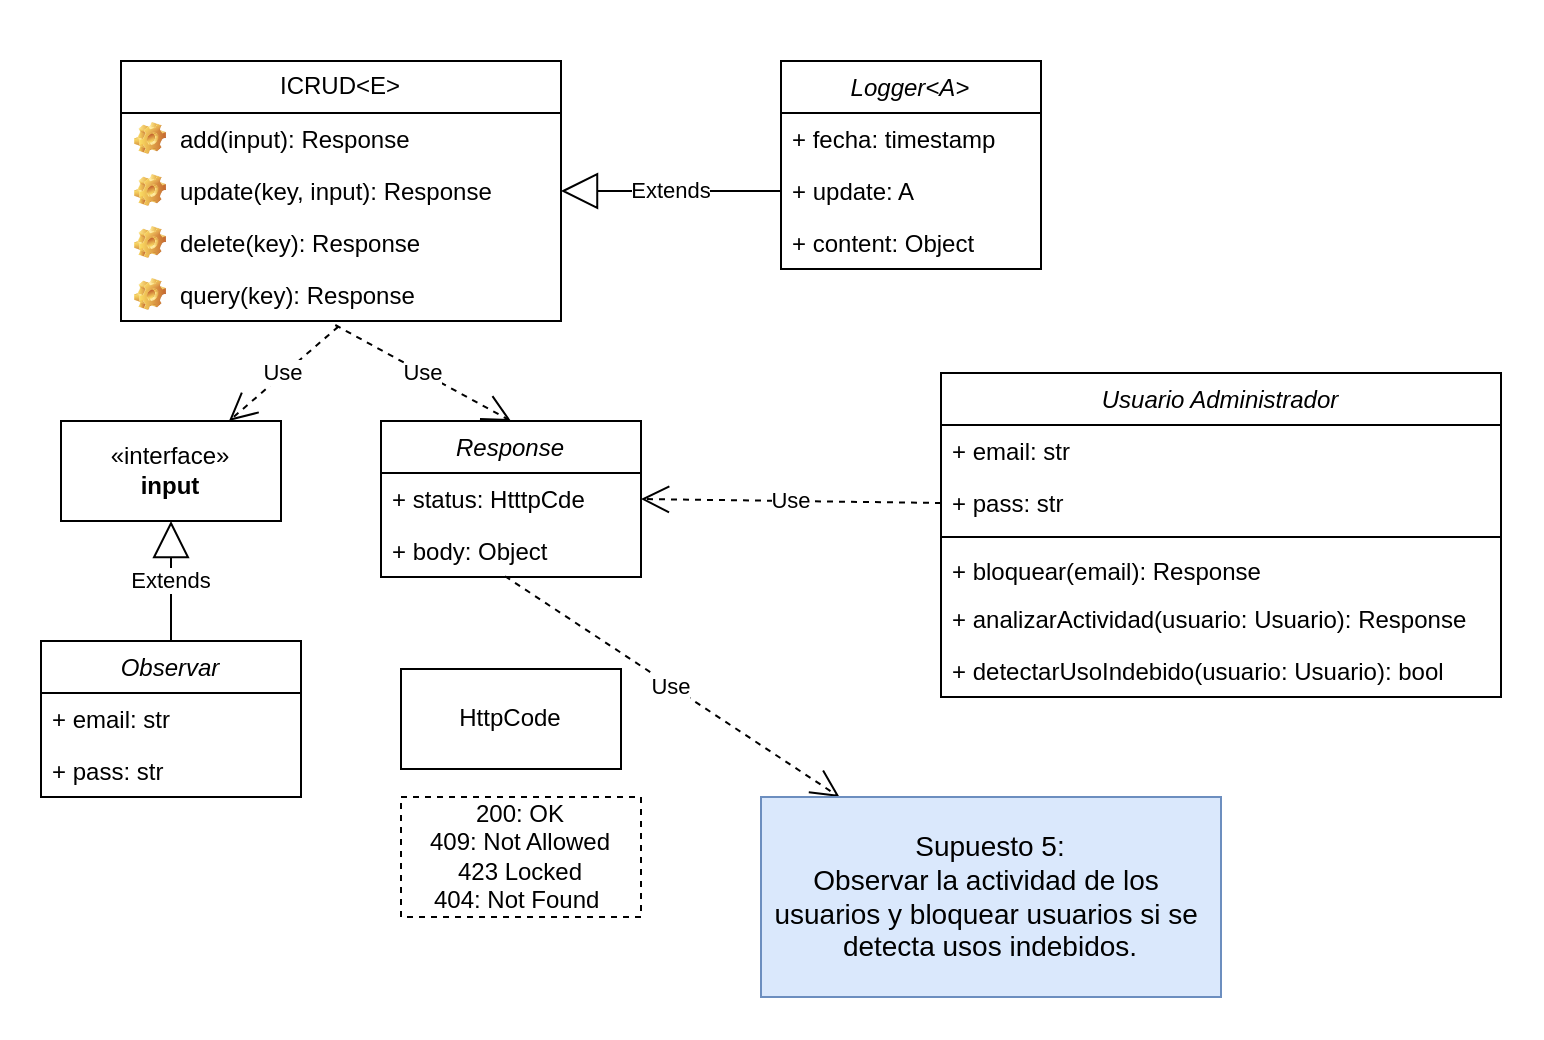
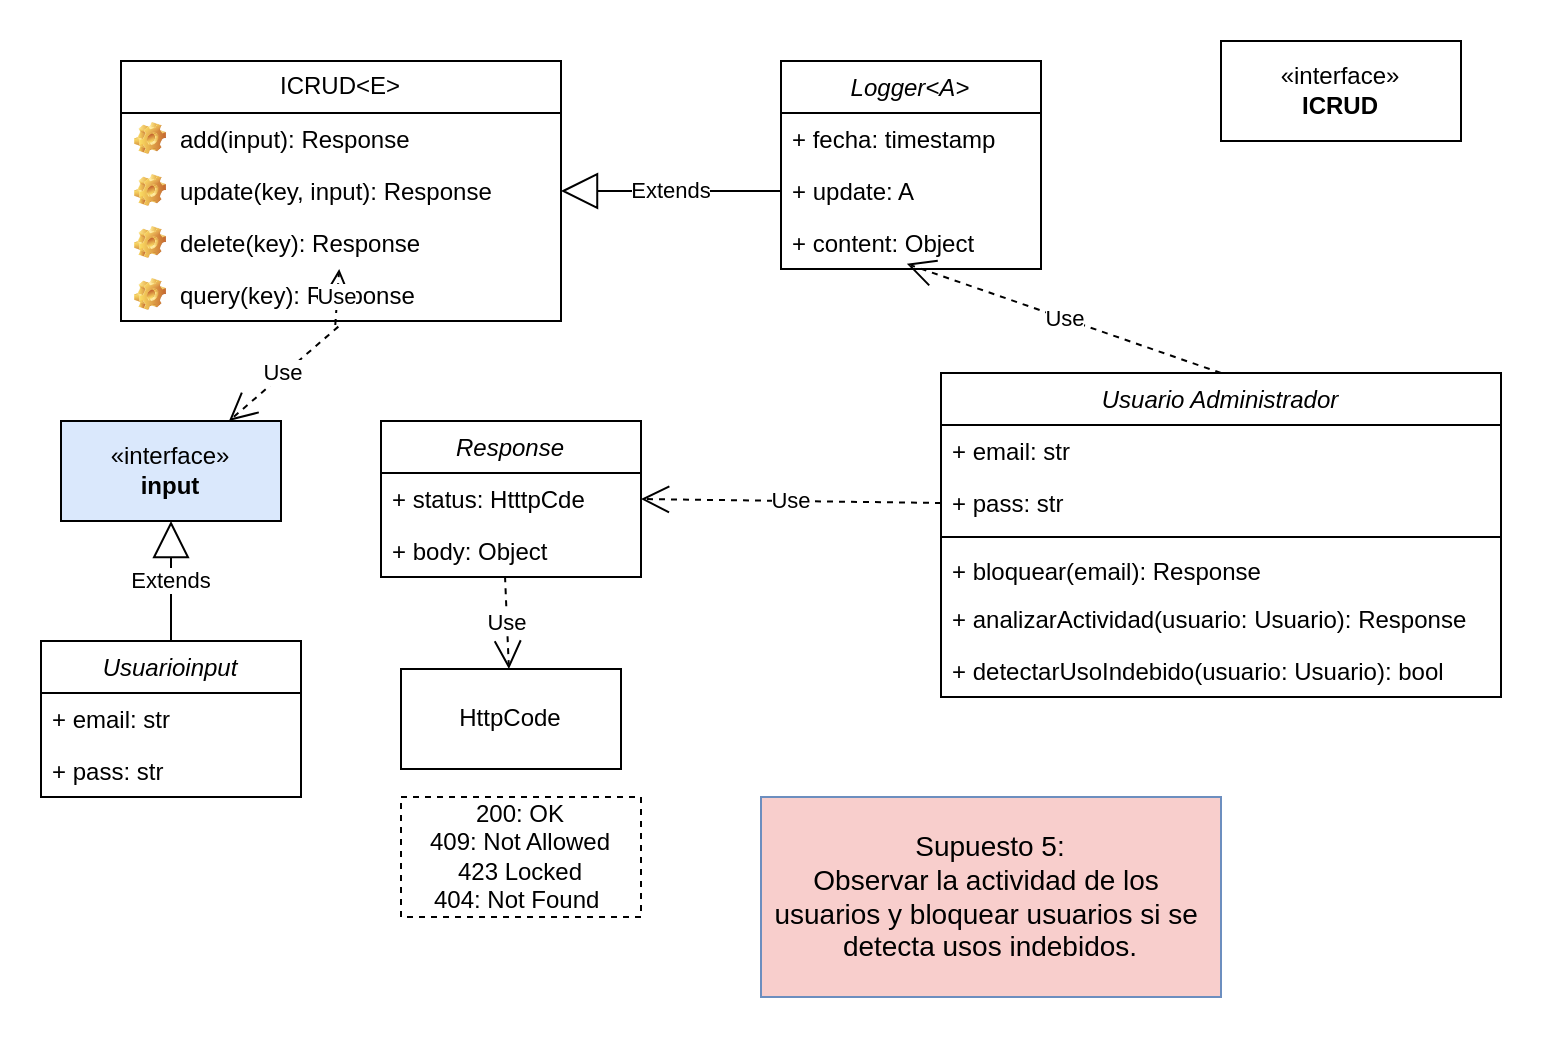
node "«interface» ICRUD": added
edge "Usuario Administrador" -> "+ content: Object": added, label "Use"
edge "query(key): Response" -> "Response": now "query(key): Response" -> "delete(key): Response"
node "«interface» input": fillcolor #ffffff -> #dae8fc
node "Observar": label "Observar" -> "Usuarioinput"
edge "+ body: Object" -> "Supuesto 5: Observar la actividad de los usuarios y bloquear usuarios si se detecta usos indebidos.": now "+ body: Object" -> "HttpCode"
node "Supuesto 5: Observar la actividad de los usuarios y bloquear usuarios si se detecta usos indebidos.": fillcolor #dae8fc -> #f8cecc
